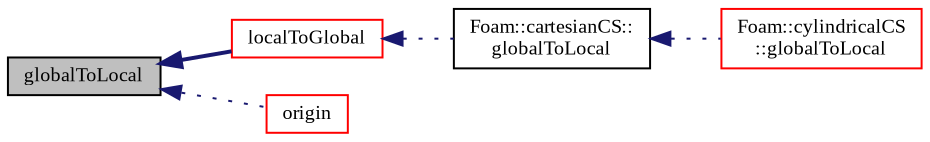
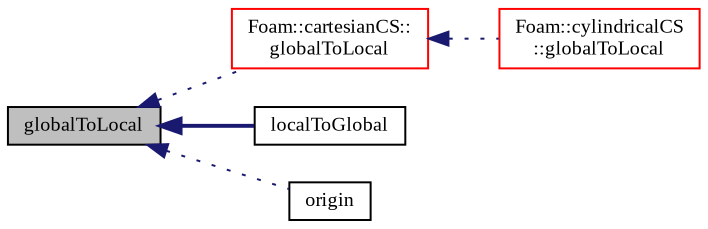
node "localToGlobal": color red -> black
edge "Foam::cartesianCS:: globalToLocal" -> "localToGlobal": now "Foam::cartesianCS:: globalToLocal" -> "globalToLocal"
node "Foam::cartesianCS:: globalToLocal": color black -> red
node "origin": color red -> black
